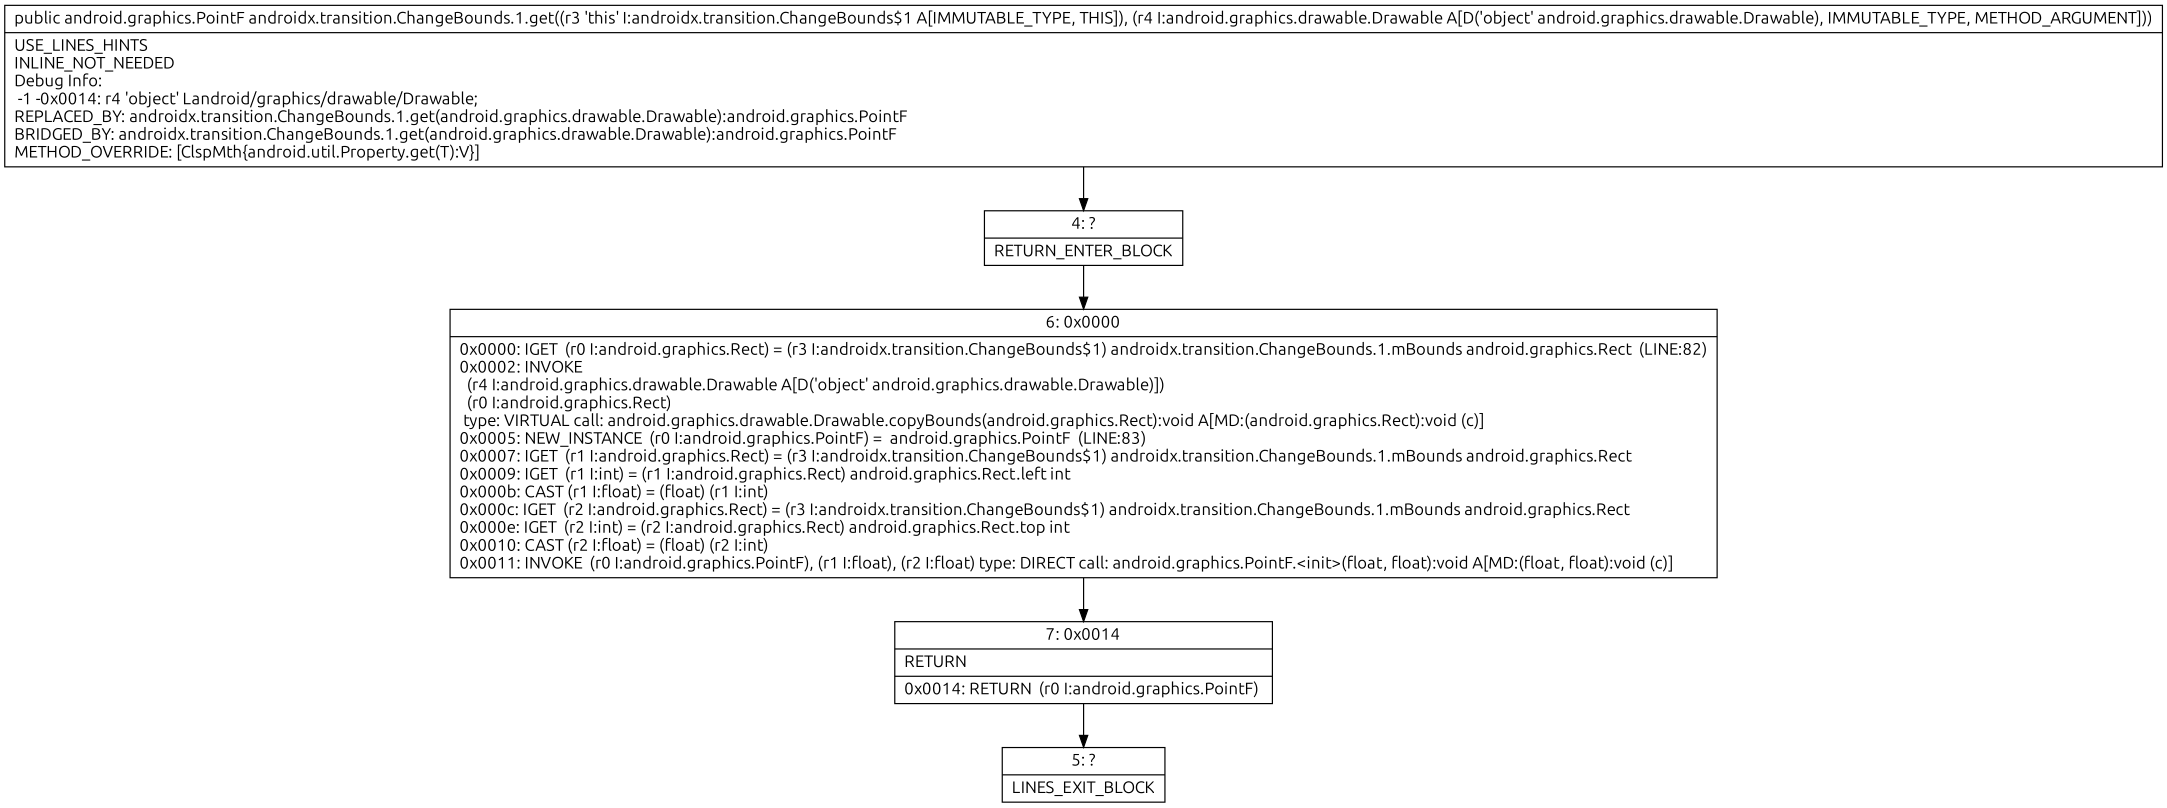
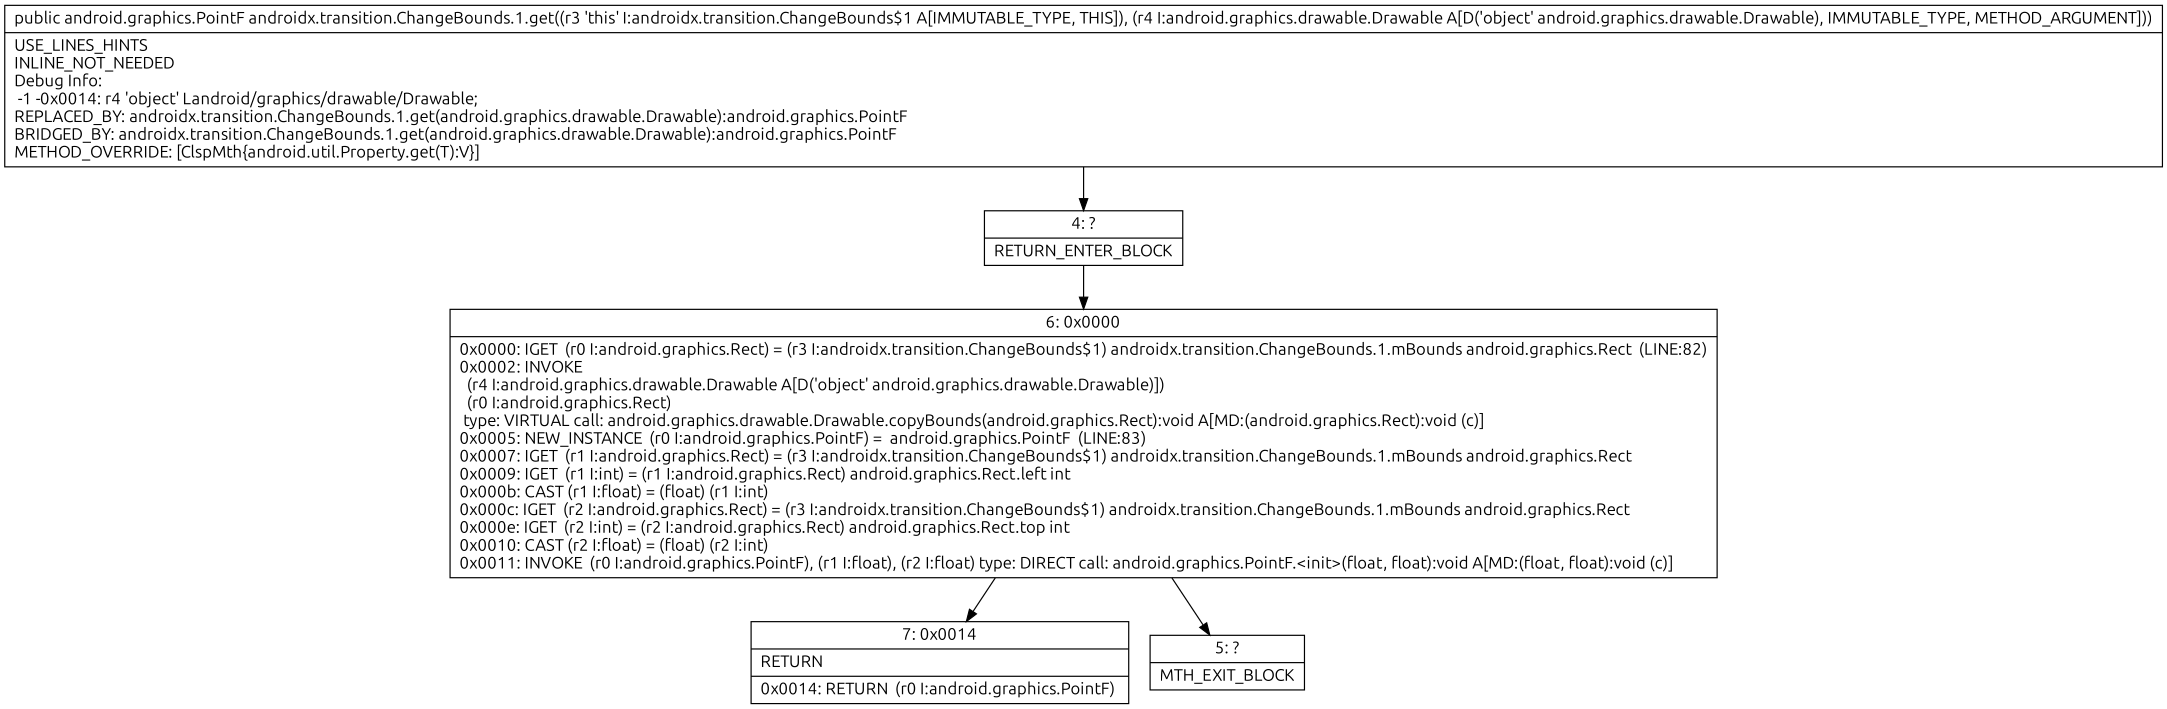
edge "7: 0x0014" -> "5: ?": now "6: 0x0000" -> "5: ?"
node "5: ?": text "LINES_EXIT_BLOCK" -> "MTH_EXIT_BLOCK"
